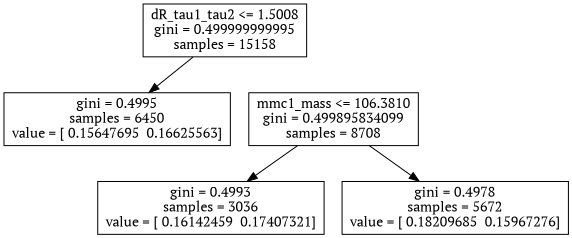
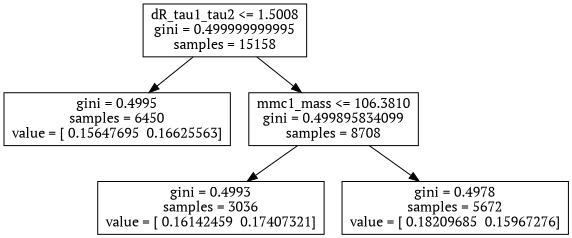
edge "dR_tau1_tau2 <= 1.5008 gini = 0.499999999995 samples = 15158" -> "mmc1_mass <= 106.3810 gini = 0.499895834099 samples = 8708": added
